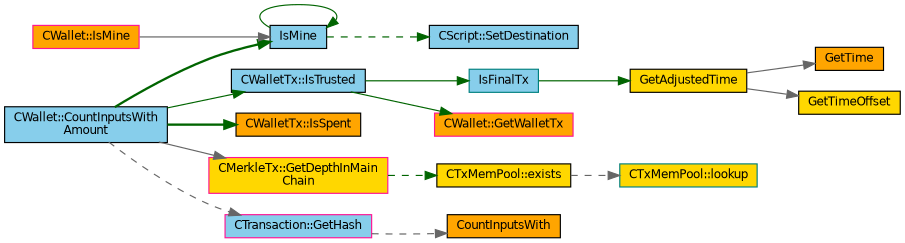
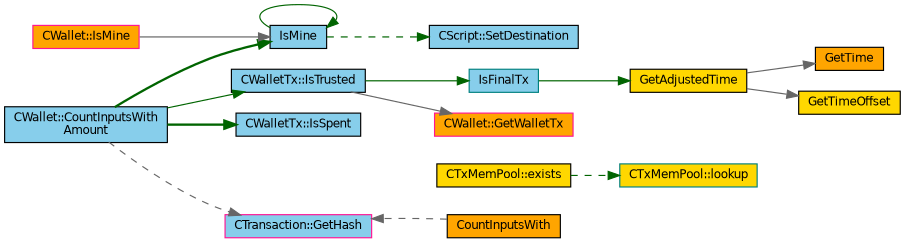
edge "CWalletTx::IsTrusted" -> "CWallet::GetWalletTx": color darkgreen -> gray40
node "CWalletTx::IsSpent": fillcolor orange -> skyblue
node "CMerkleTx::GetDepthInMain Chain": removed
edge "CTxMemPool::exists" -> "CTxMemPool::lookup": color gray40 -> darkgreen
edge "CTransaction::GetHash" -> "CountInputsWith": reversed
